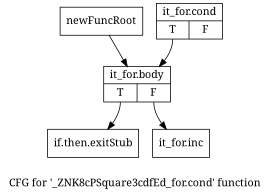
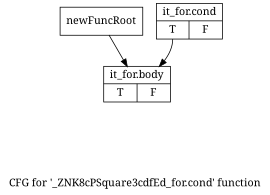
node "if.then.exitStub": removed
node "it_for.inc": removed
